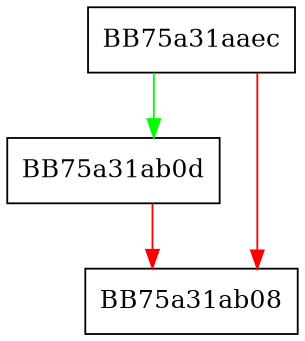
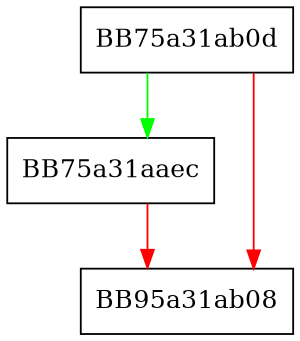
edge "BB75a31aaec" -> "BB75a31ab0d": reversed
node "BB75a31ab08": label "BB75a31ab08" -> "BB95a31ab08"
